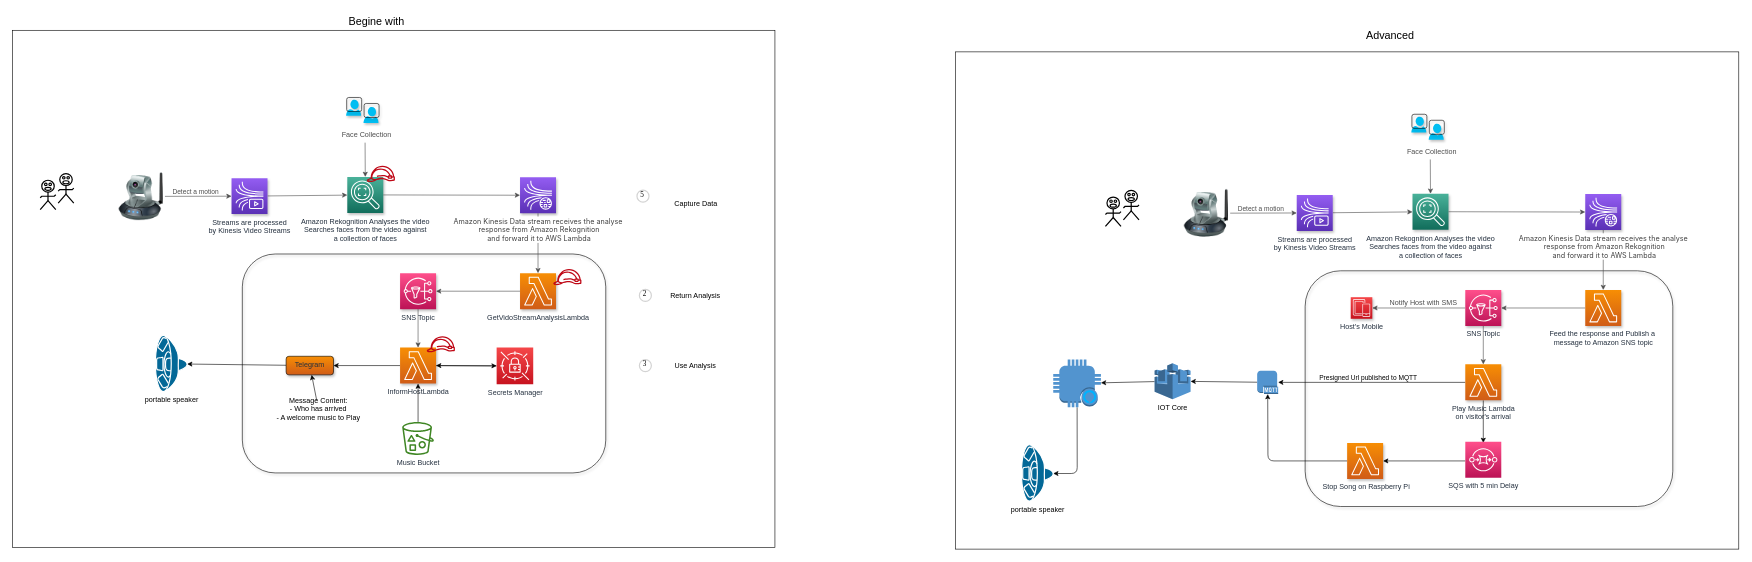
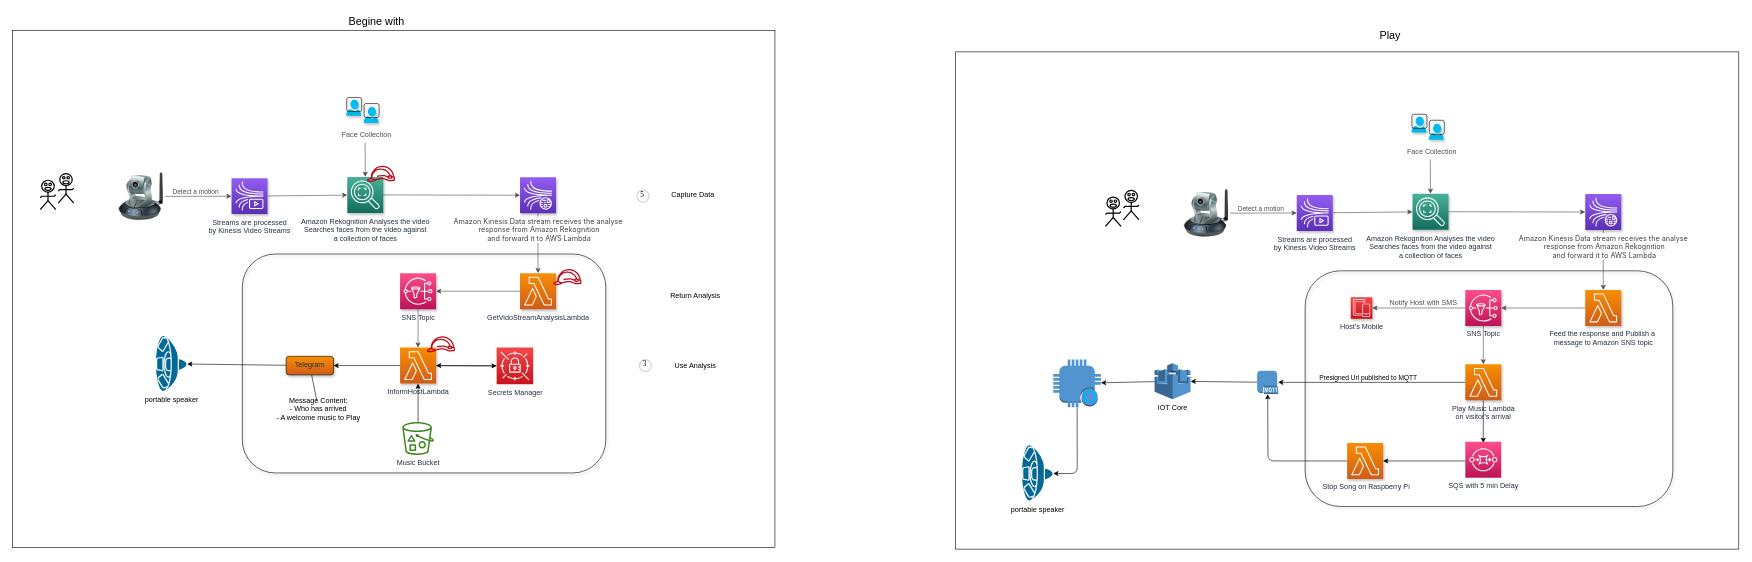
node "Advanced": label "Advanced" -> "Play"
node "Capture Data": moved (696, 204) -> (693, 195)
node "2": removed
edge "Message Content: - Who has arrived - A welcome music to Play" -> "Telegram": arrowhead classic -> none
